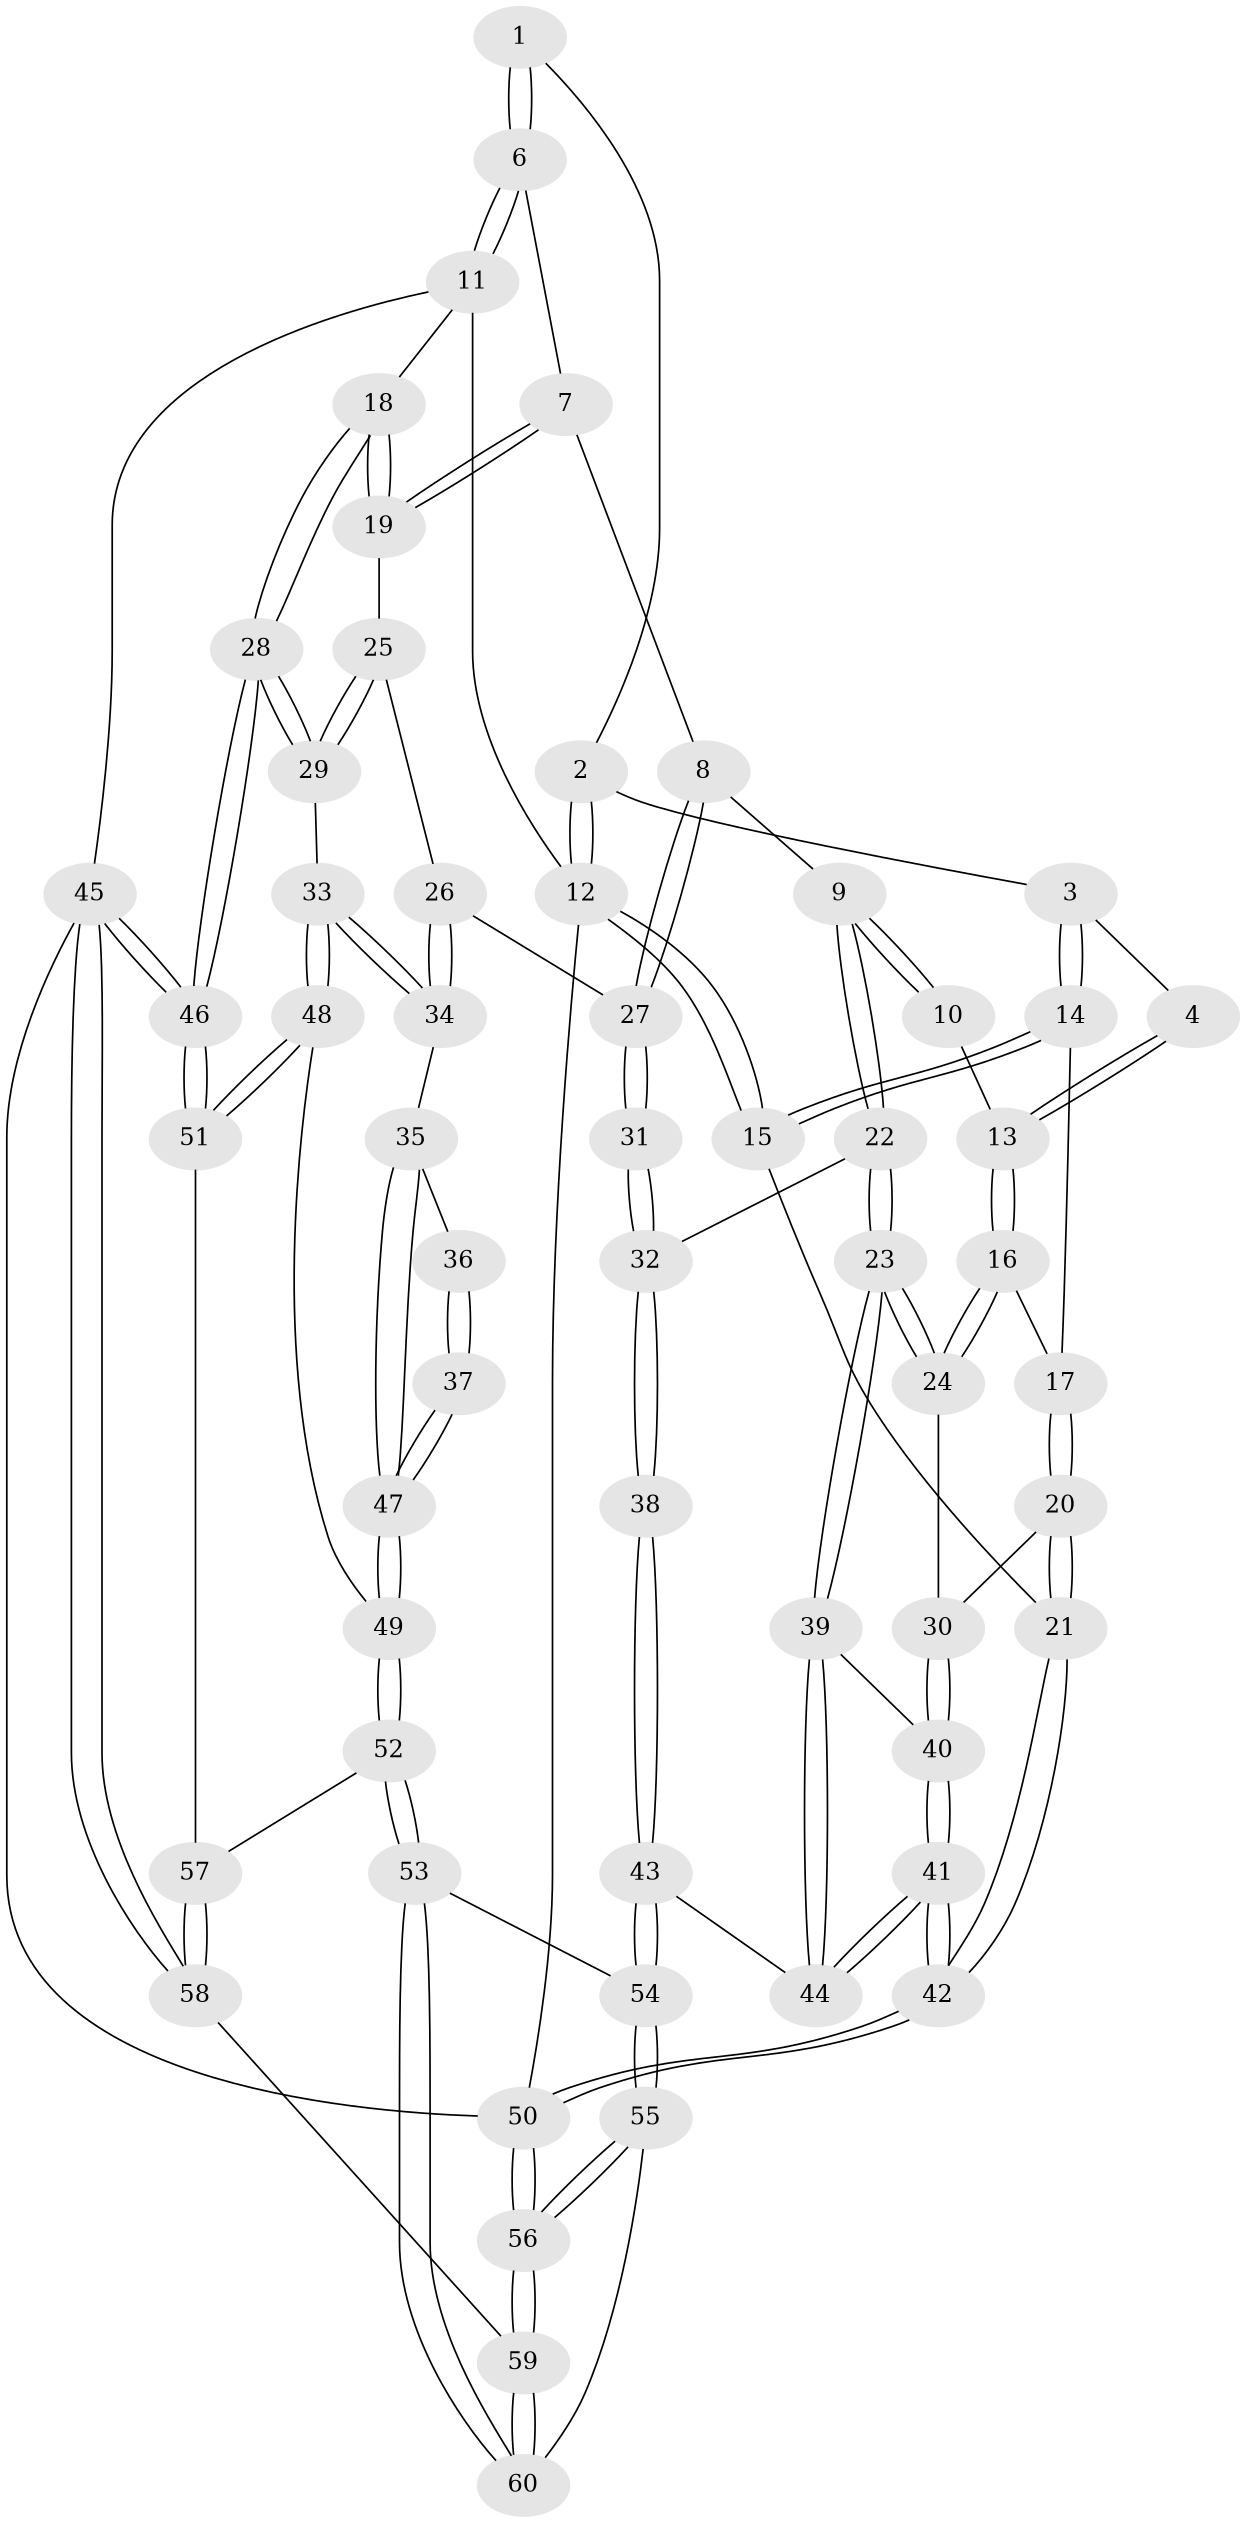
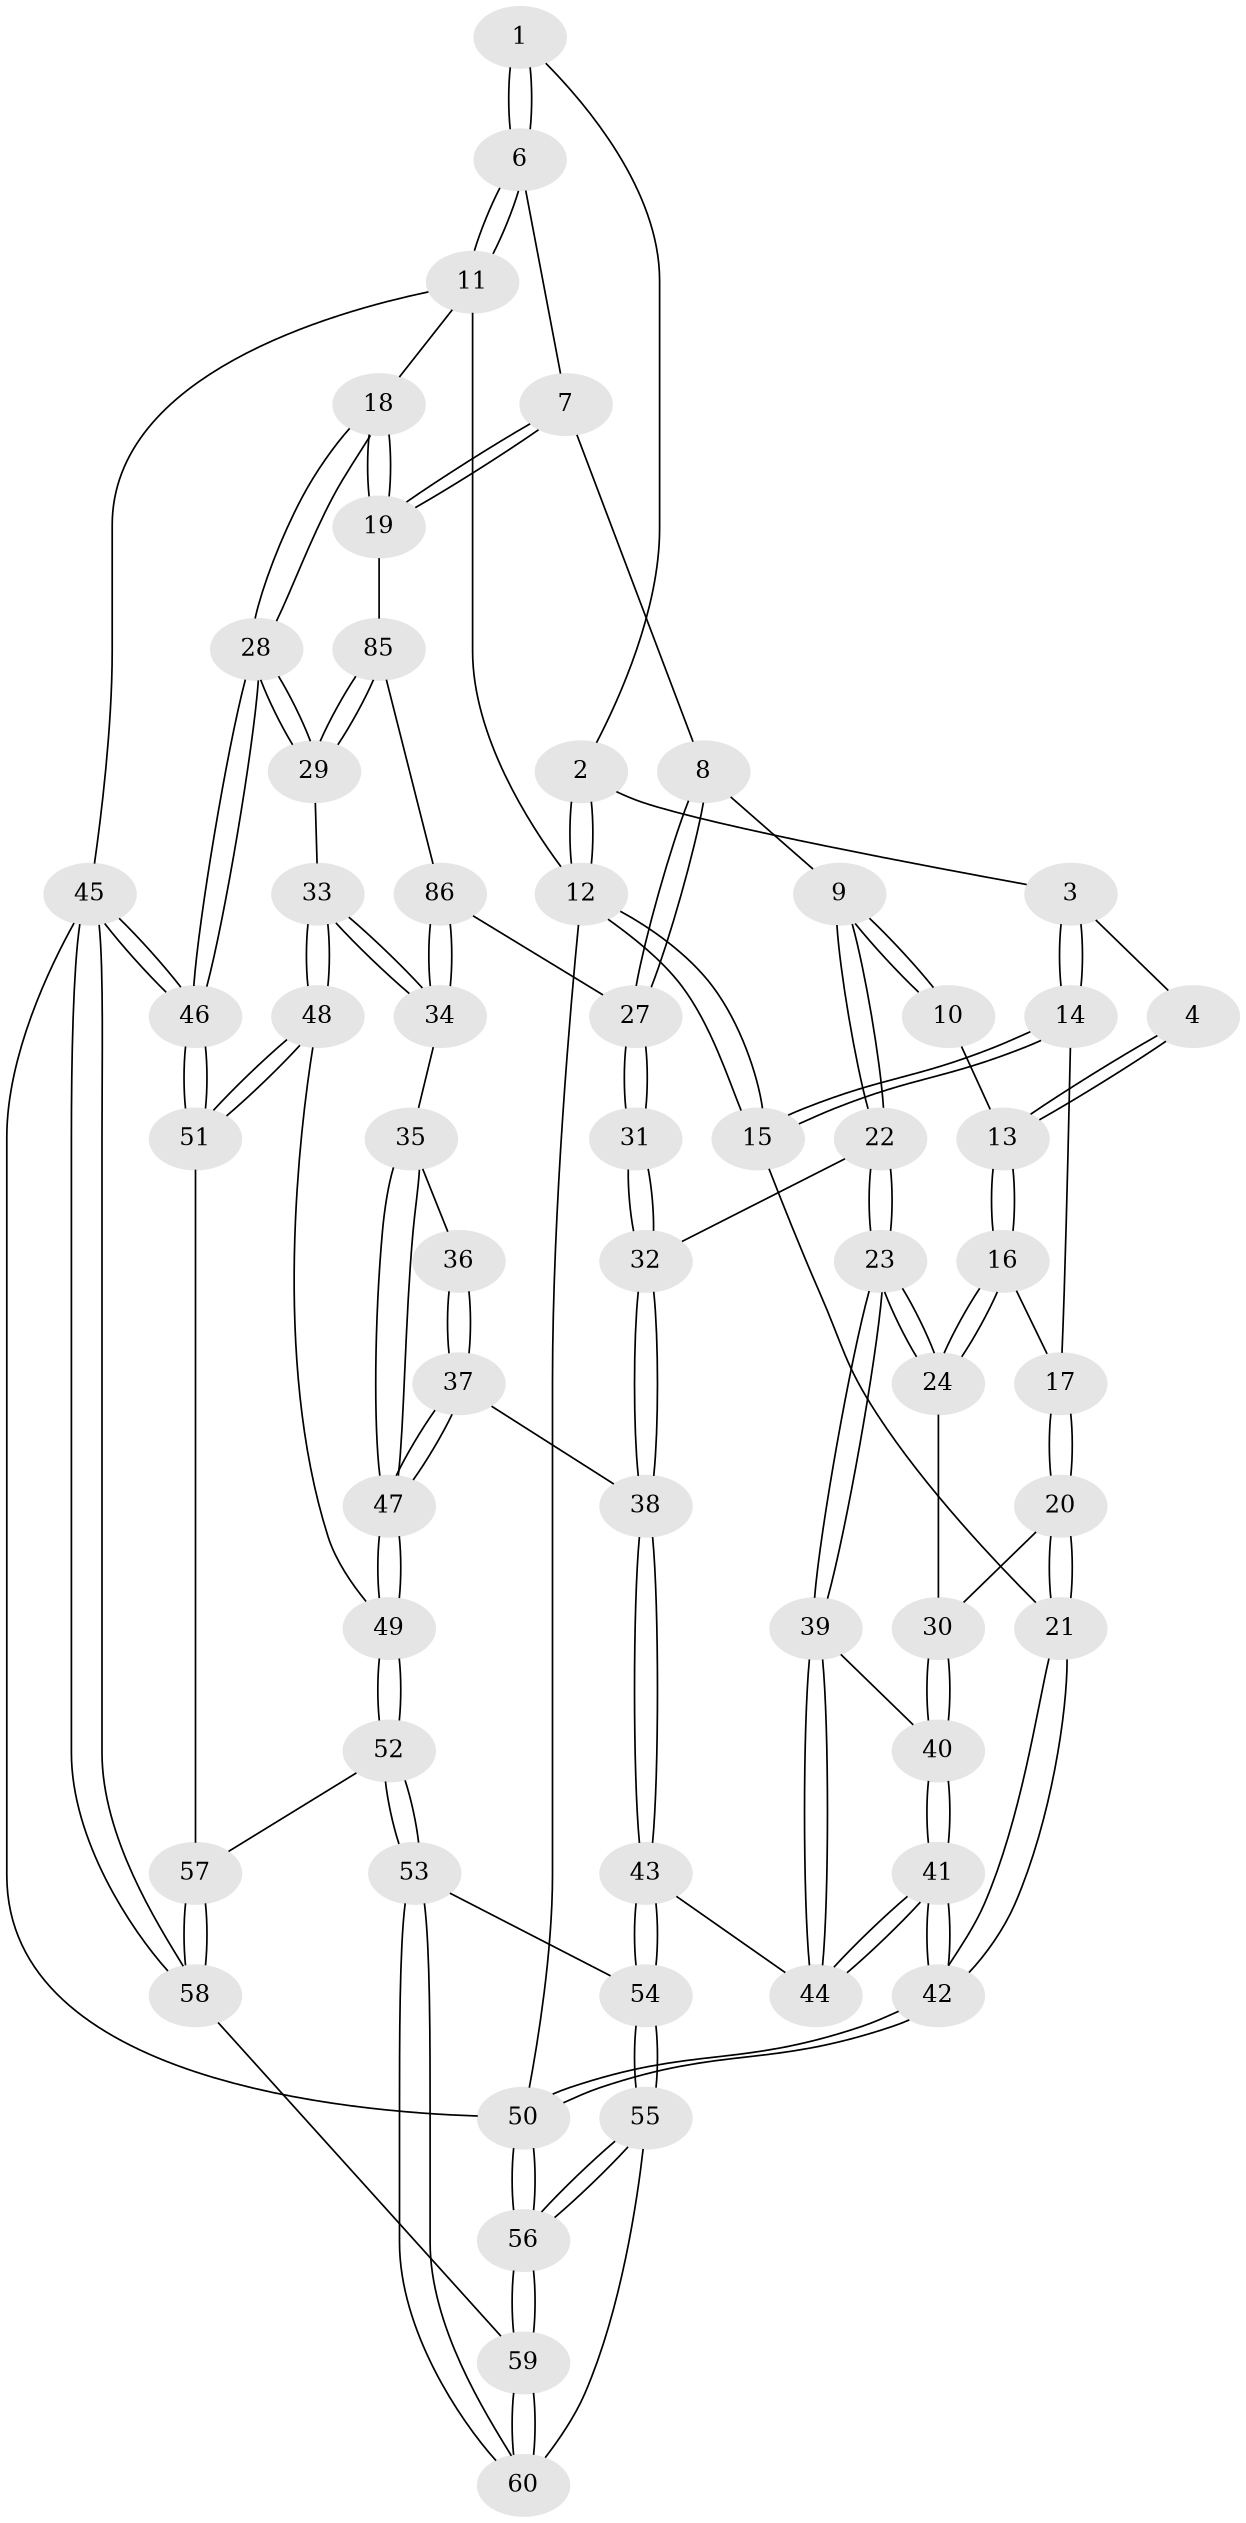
node "25": label "25" -> "85"
node "26": label "26" -> "86"
edge "37" -- "38": added
